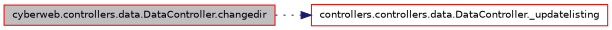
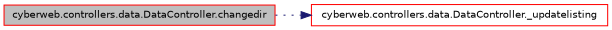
node "controllers.controllers.data.DataController._updatelisting": label "controllers.controllers.data.DataController._updatelisting" -> "cyberweb.controllers.data.DataController._updatelisting"
